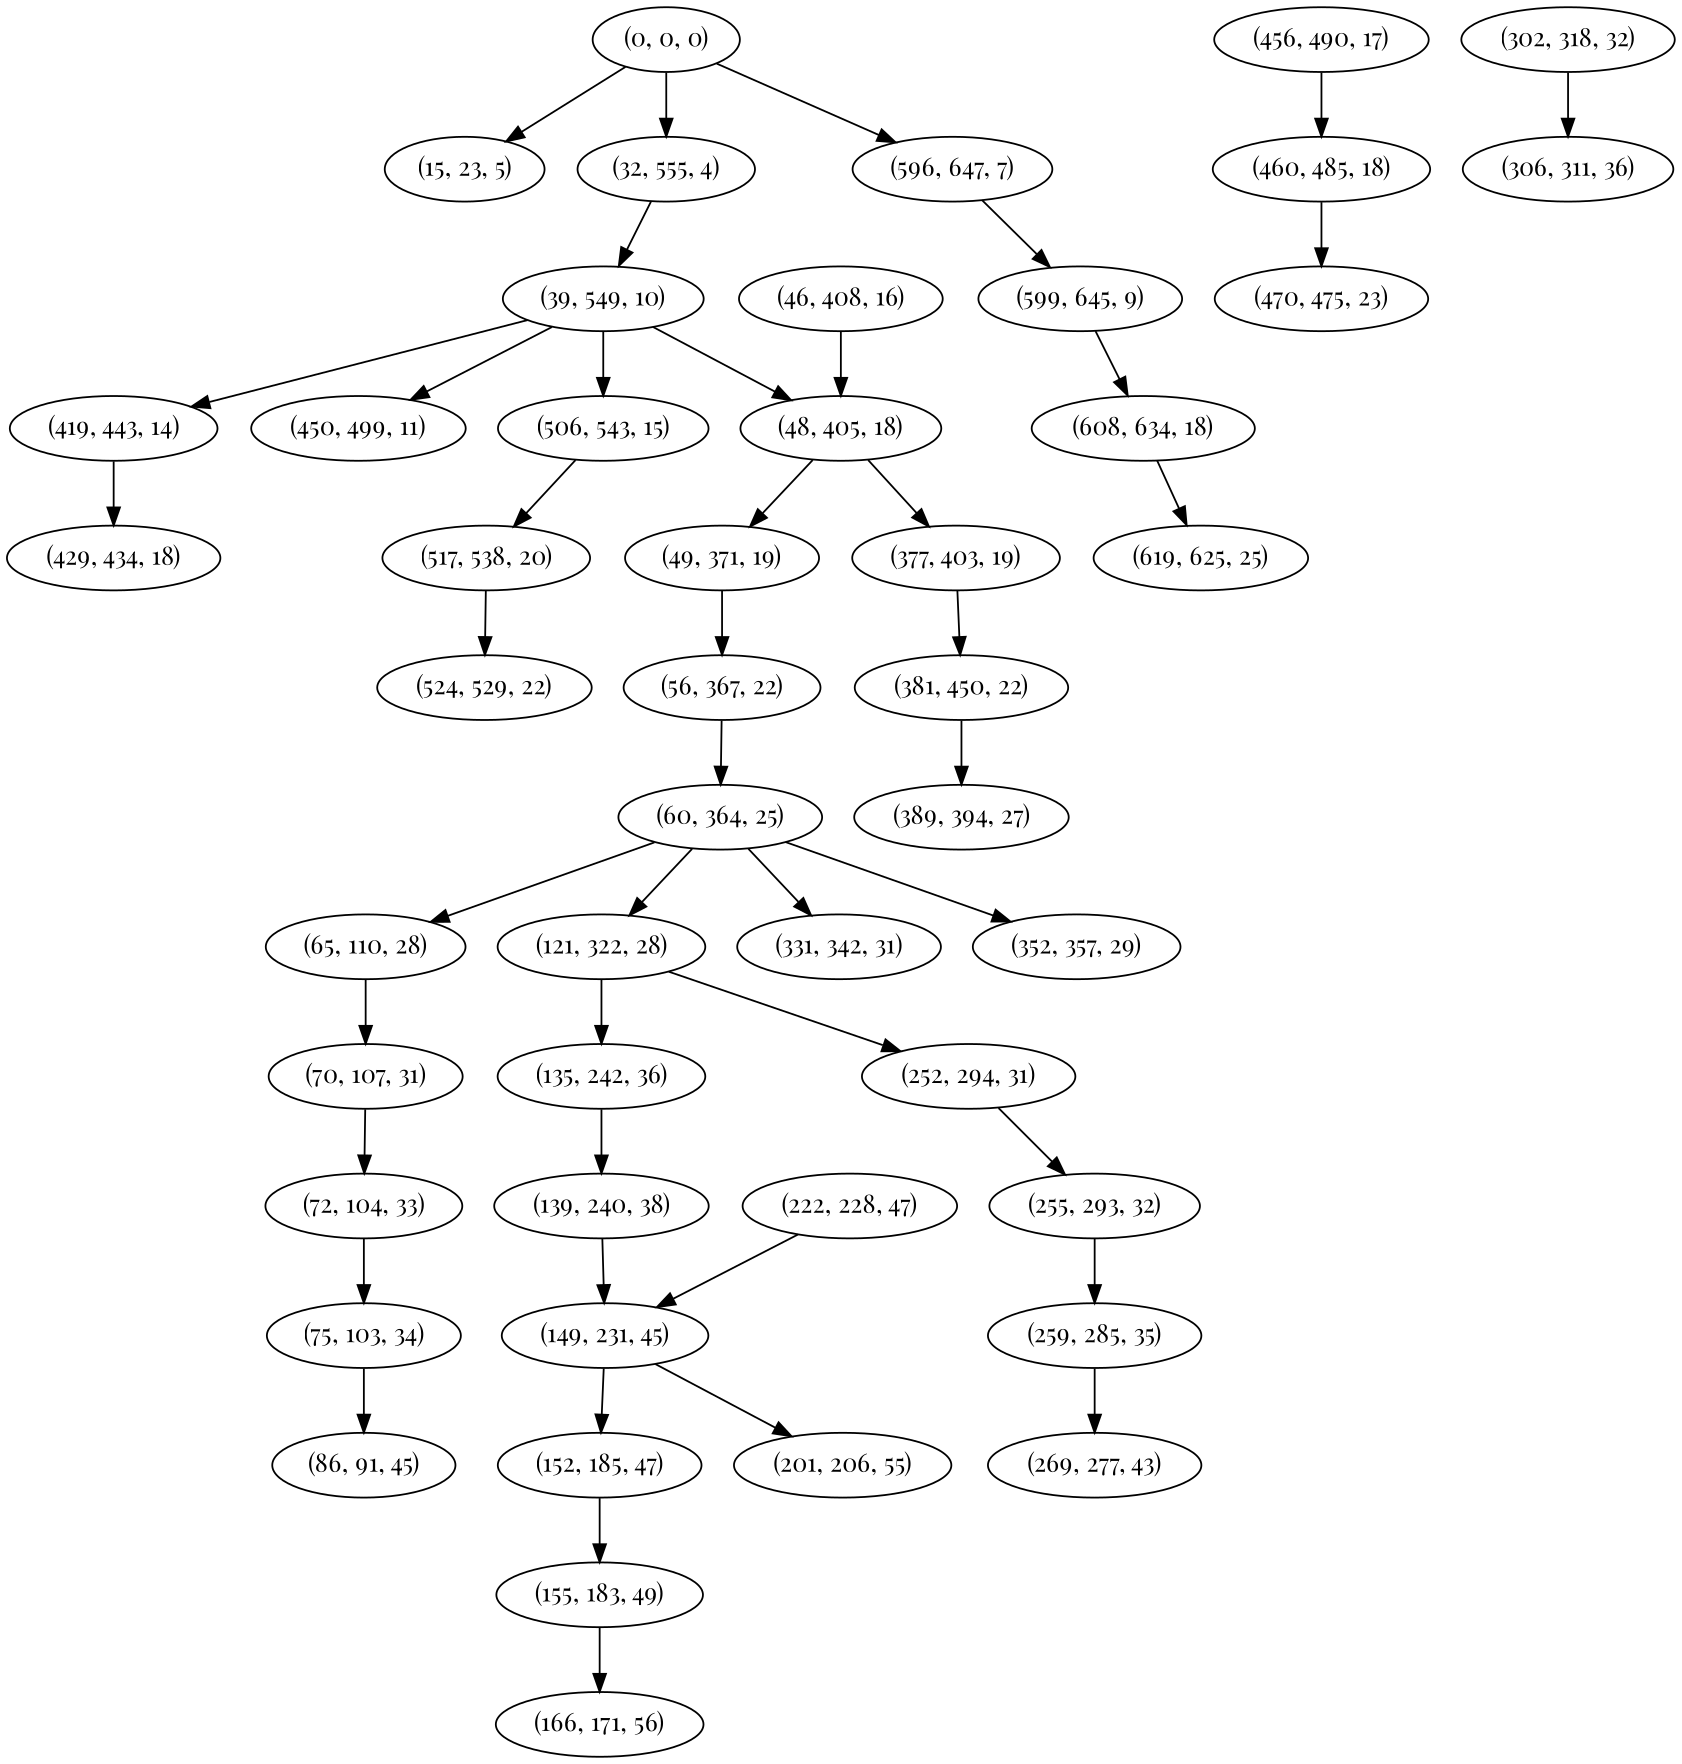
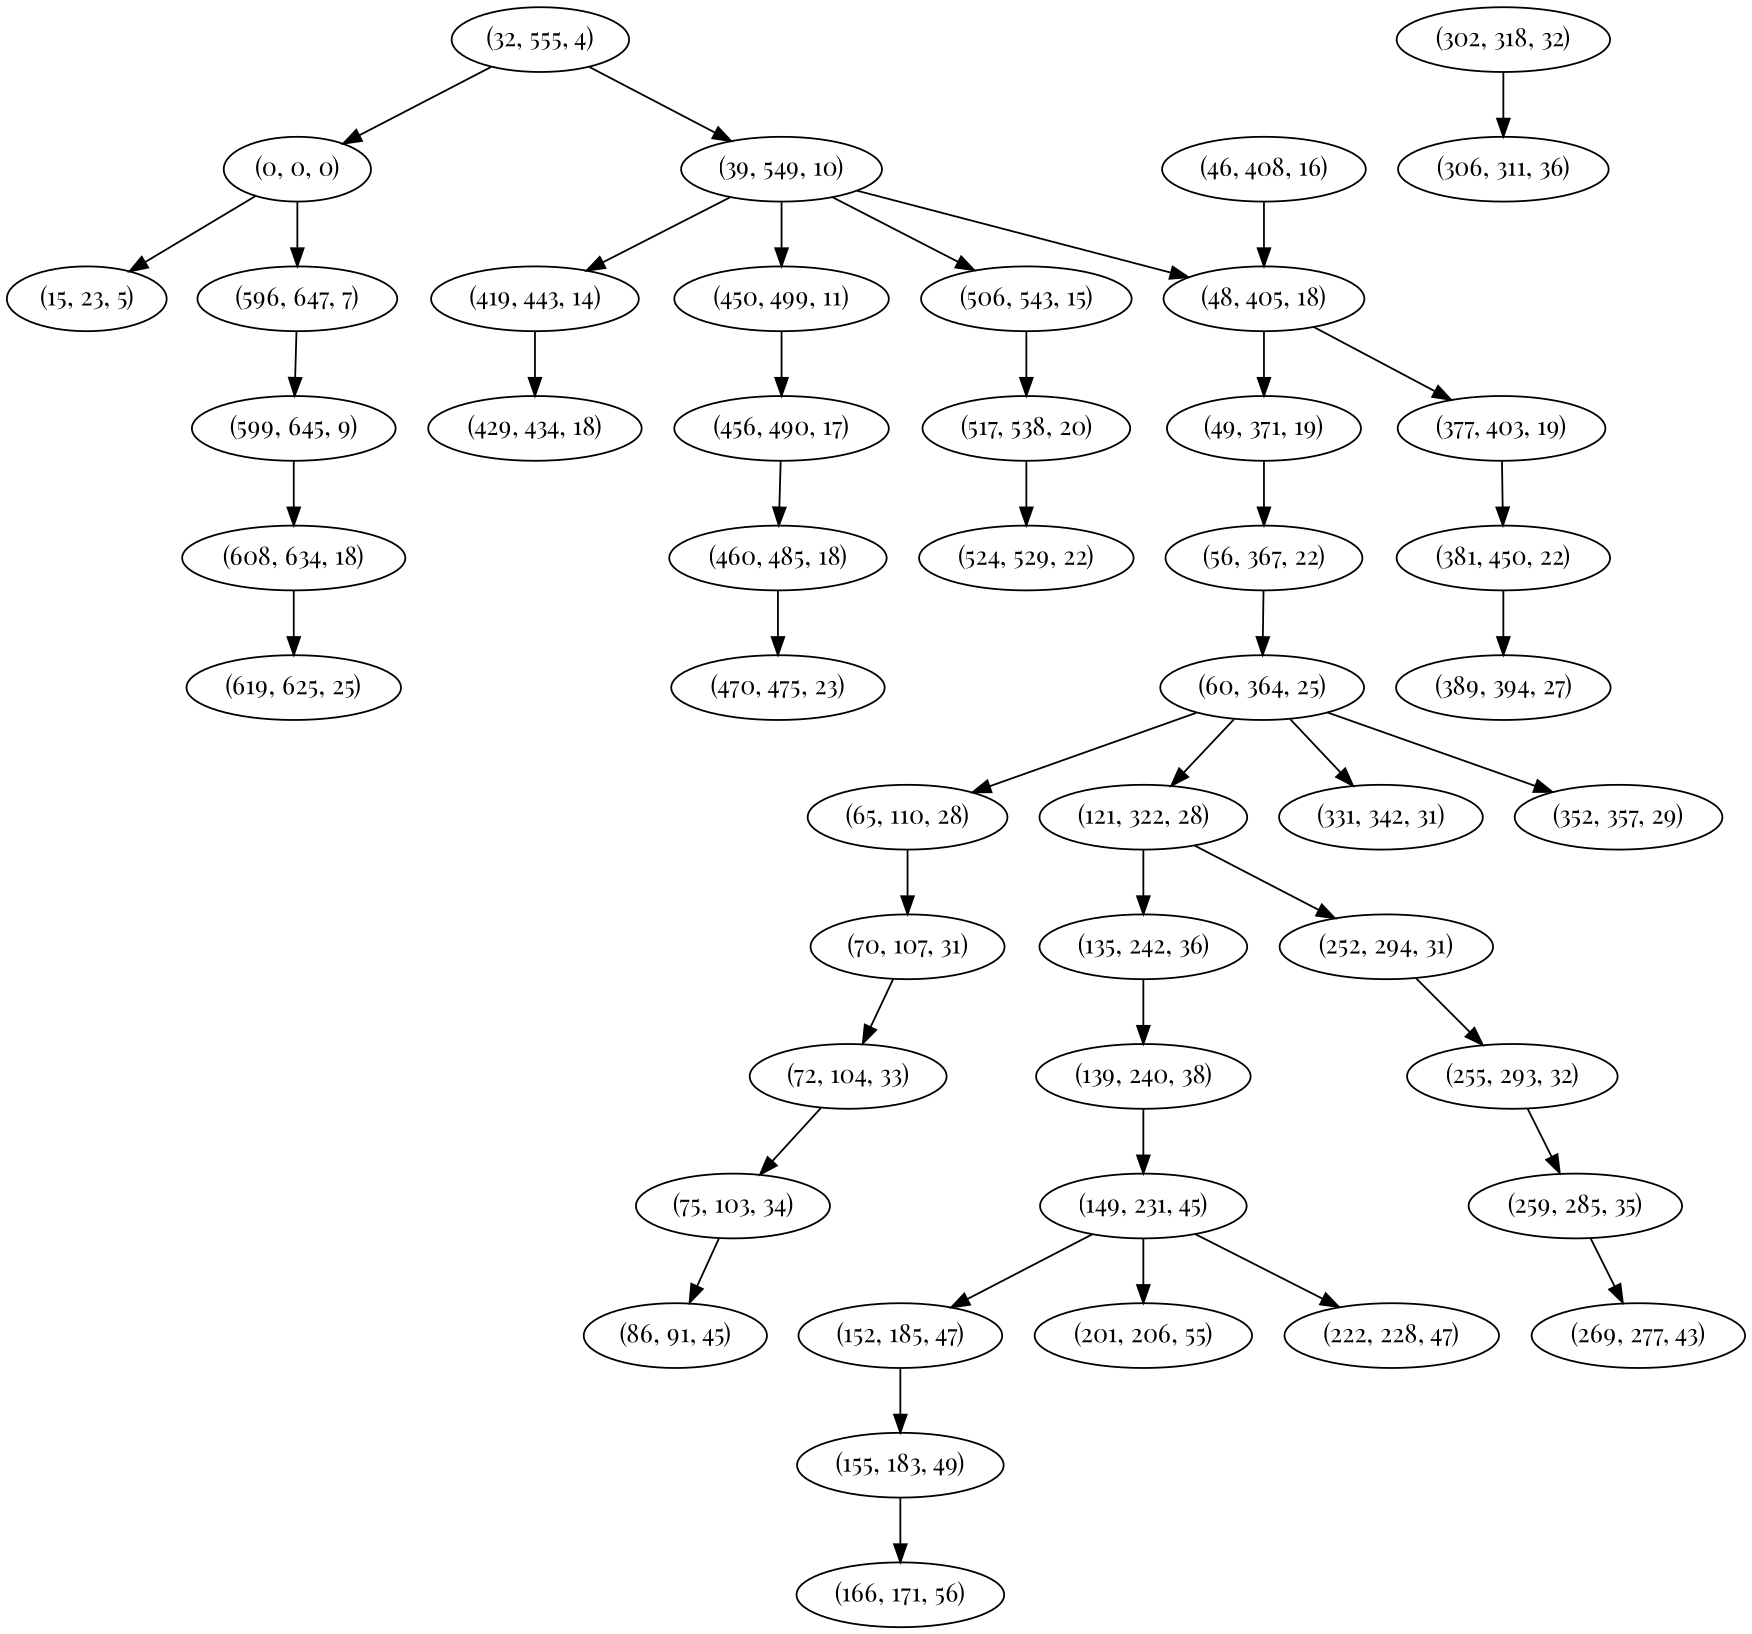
edge "(0, 0, 0)" -> "(32, 555, 4)": reversed
edge "(450, 499, 11)" -> "(456, 490, 17)": added
edge "(222, 228, 47)" -> "(149, 231, 45)": reversed
